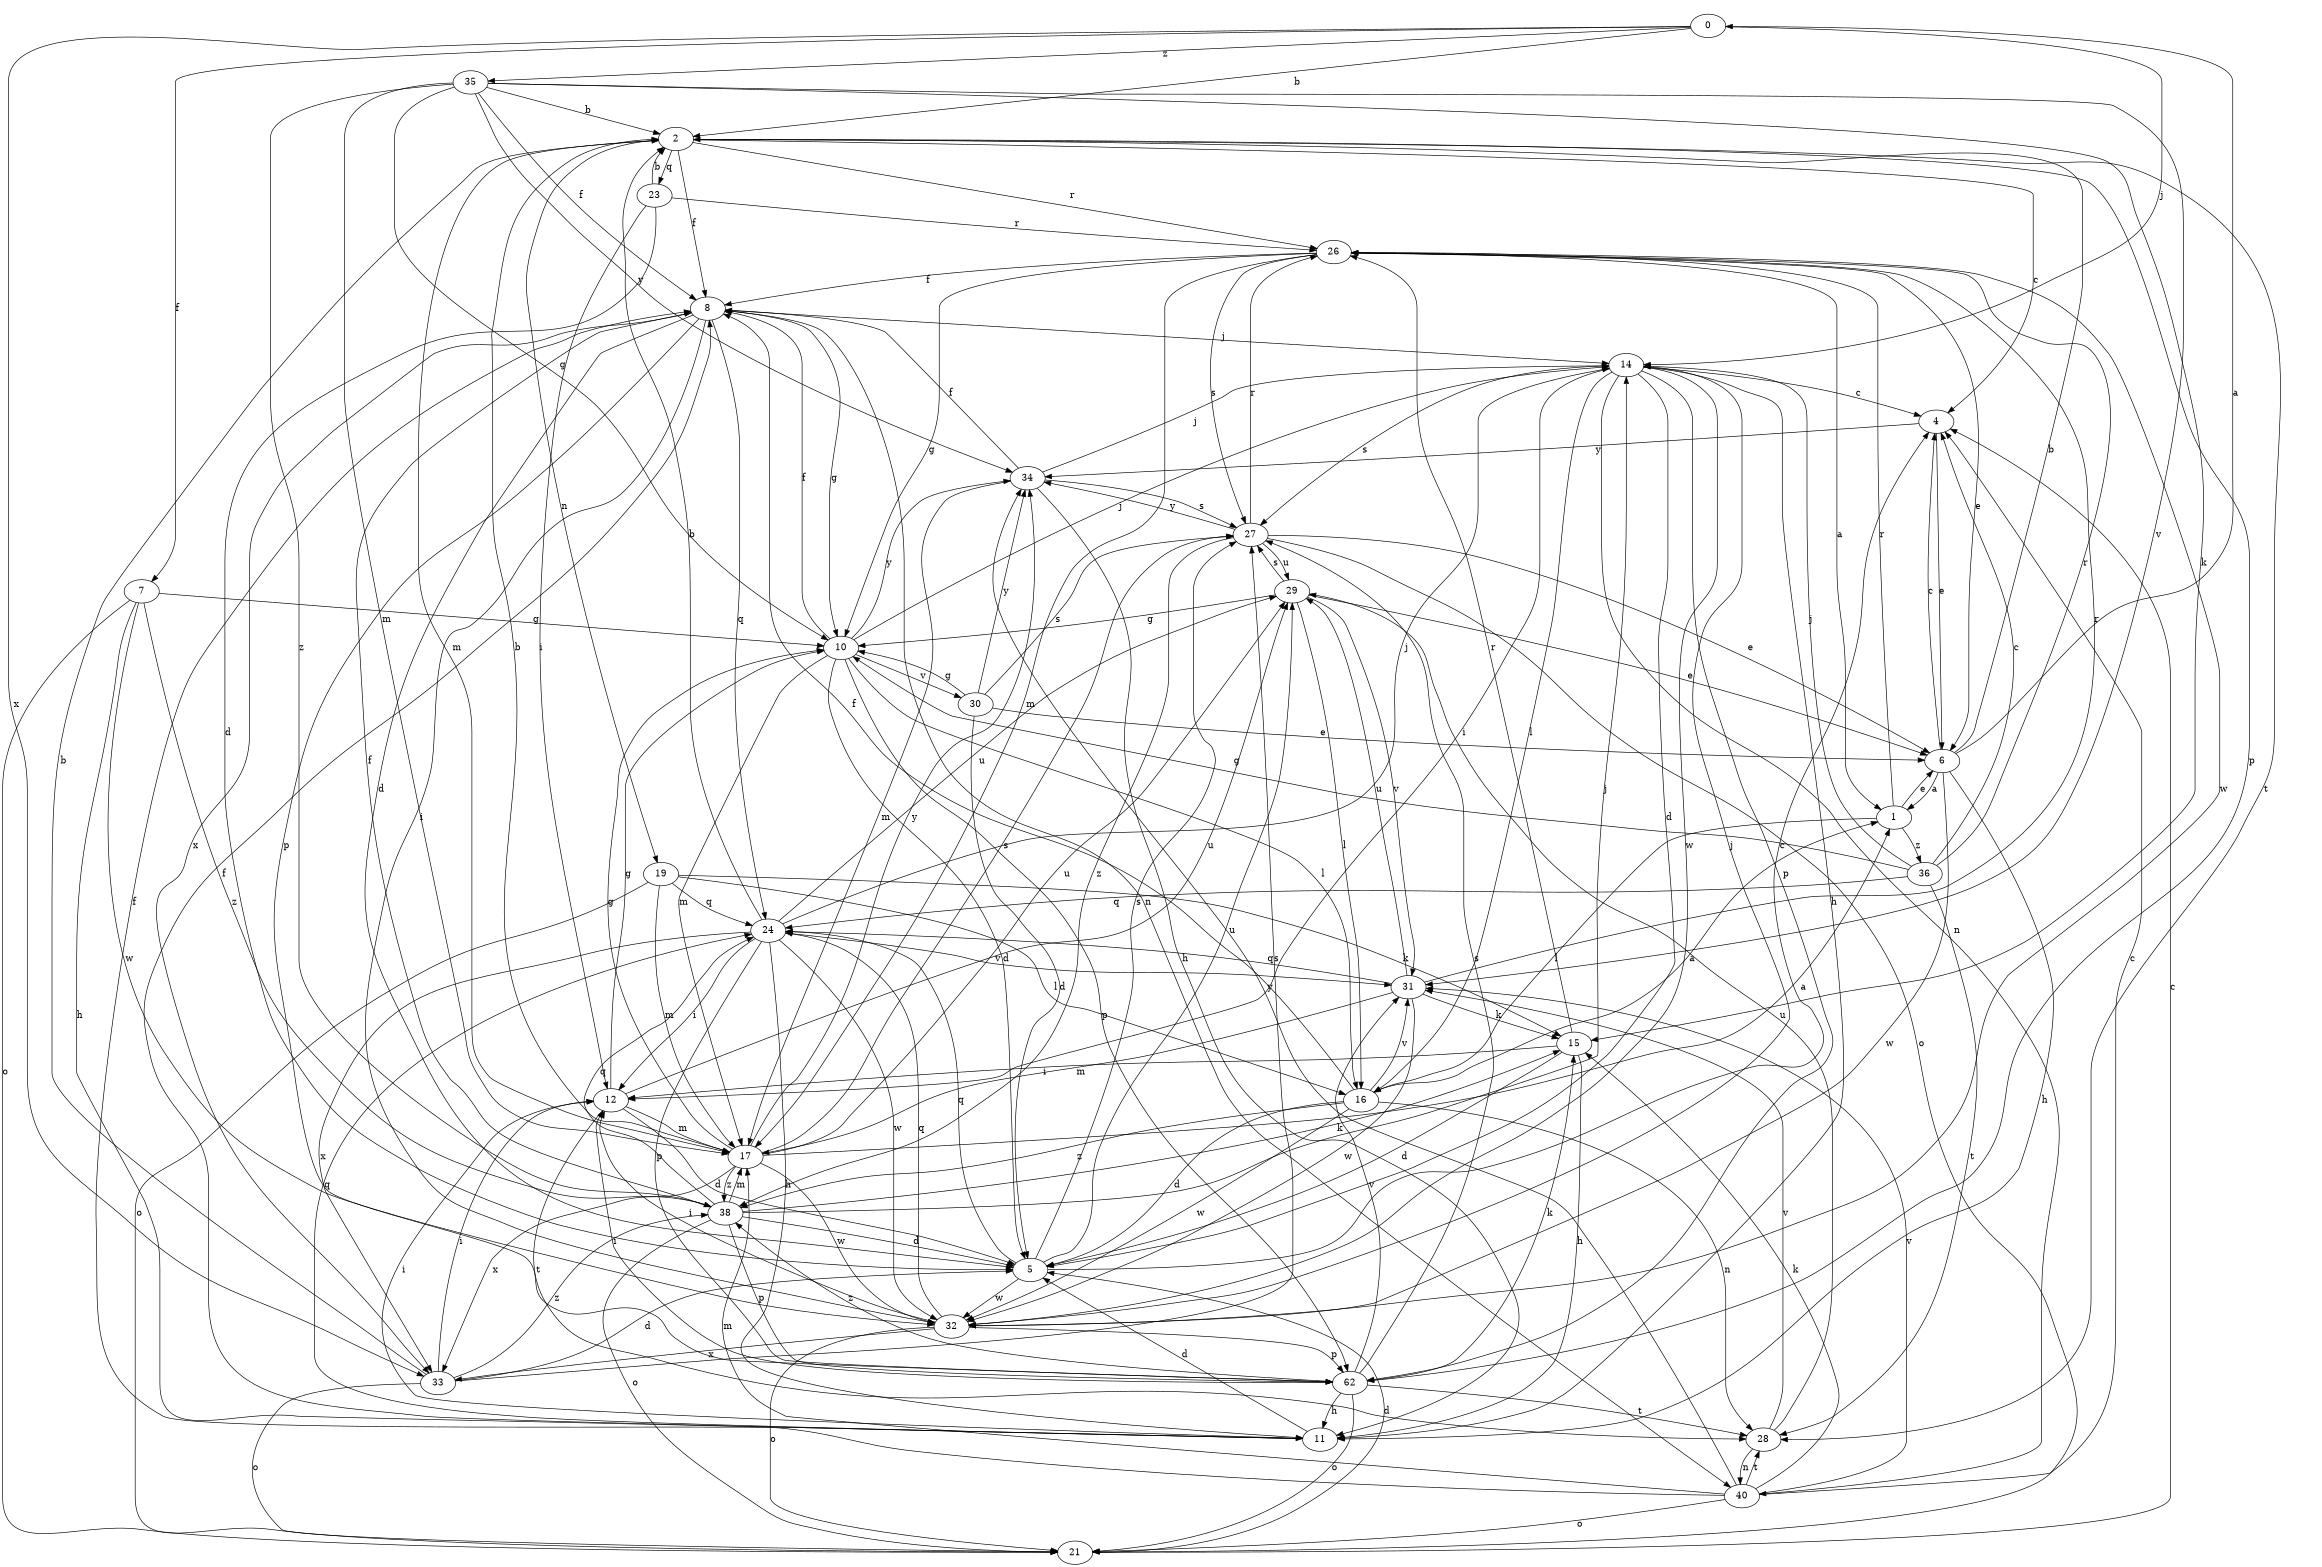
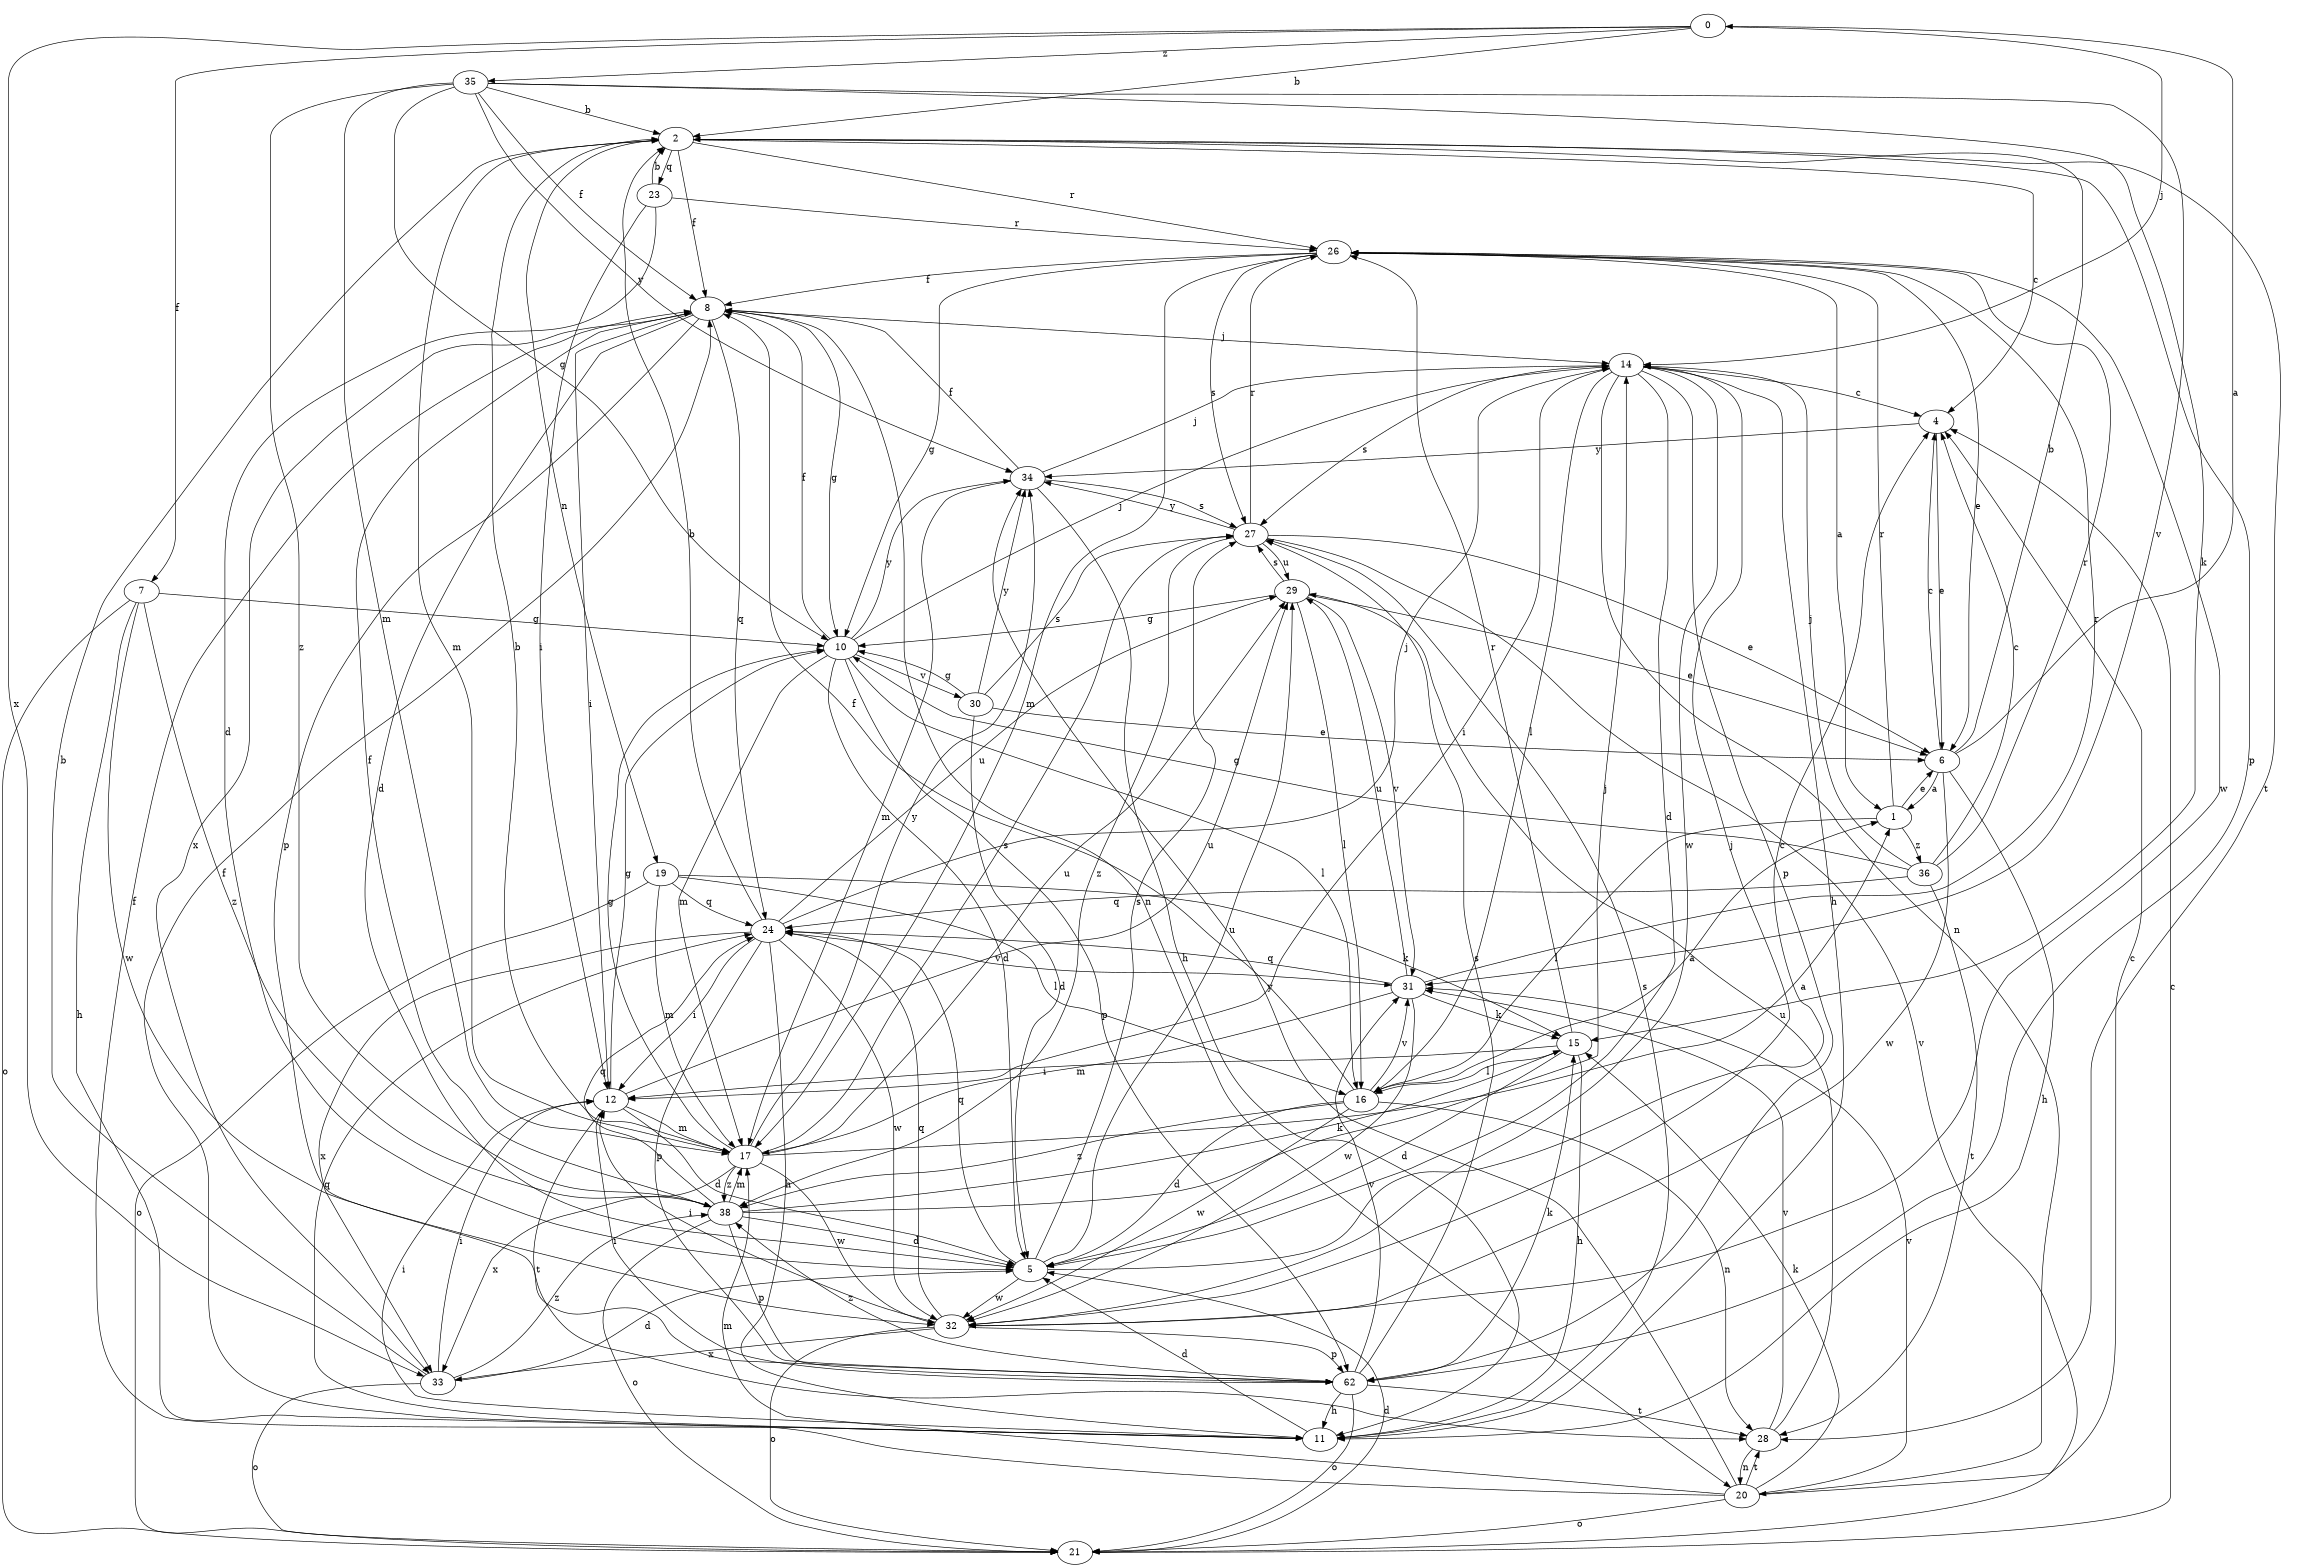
edge "8" -> "32": now "8" -> "12"
edge "27" -> "21": label "o" -> "v"
edge "15" -> "16": added, label "l"
edge "33" -> "27": now "11" -> "27"
node "40": label "40" -> "20"
